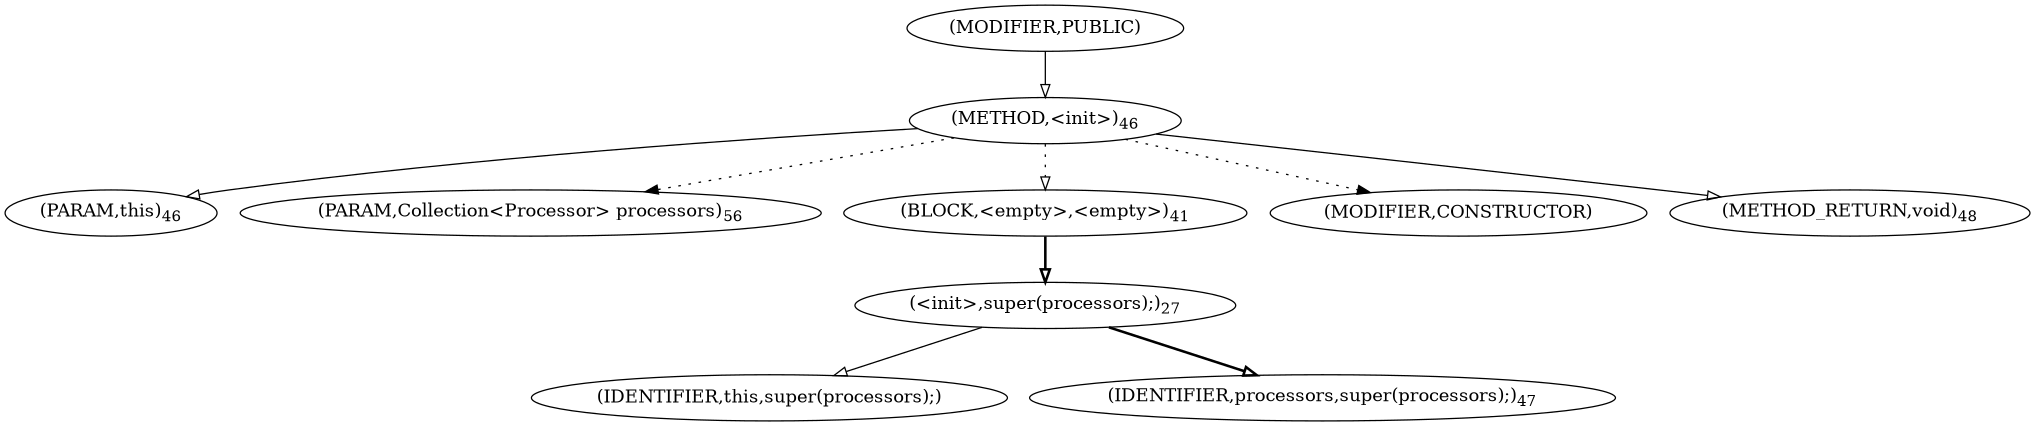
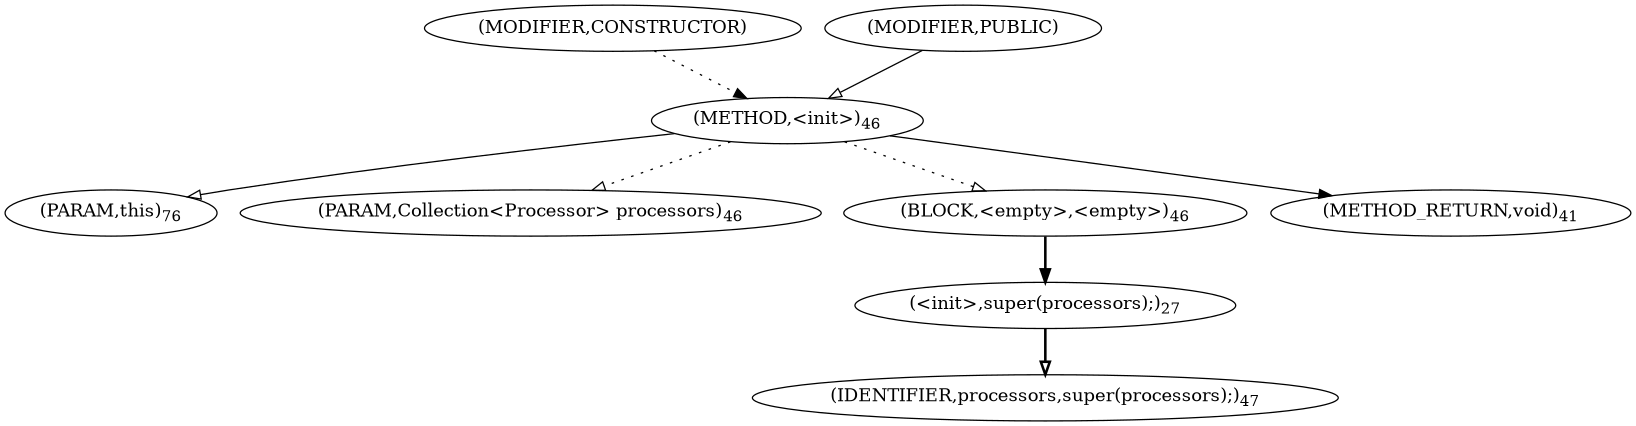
edge "(METHOD,<init>)" -> "(PARAM,Collection<Processor> processors)": arrowhead normal -> onormal
edge "(METHOD,<init>)" -> "(MODIFIER,CONSTRUCTOR)": reversed
edge "(METHOD,<init>)" -> "(METHOD_RETURN,void)": arrowhead onormal -> normal
node "(PARAM,this)": text "46" -> "76"
node "(PARAM,Collection<Processor> processors)": text "56" -> "46"
node "(BLOCK,<empty>,<empty>)": text "41" -> "46"
node "(METHOD_RETURN,void)": text "48" -> "41"
edge "(BLOCK,<empty>,<empty>)" -> "(<init>,super(processors);)": arrowhead onormal -> normal
node "(IDENTIFIER,this,super(processors);)": removed
